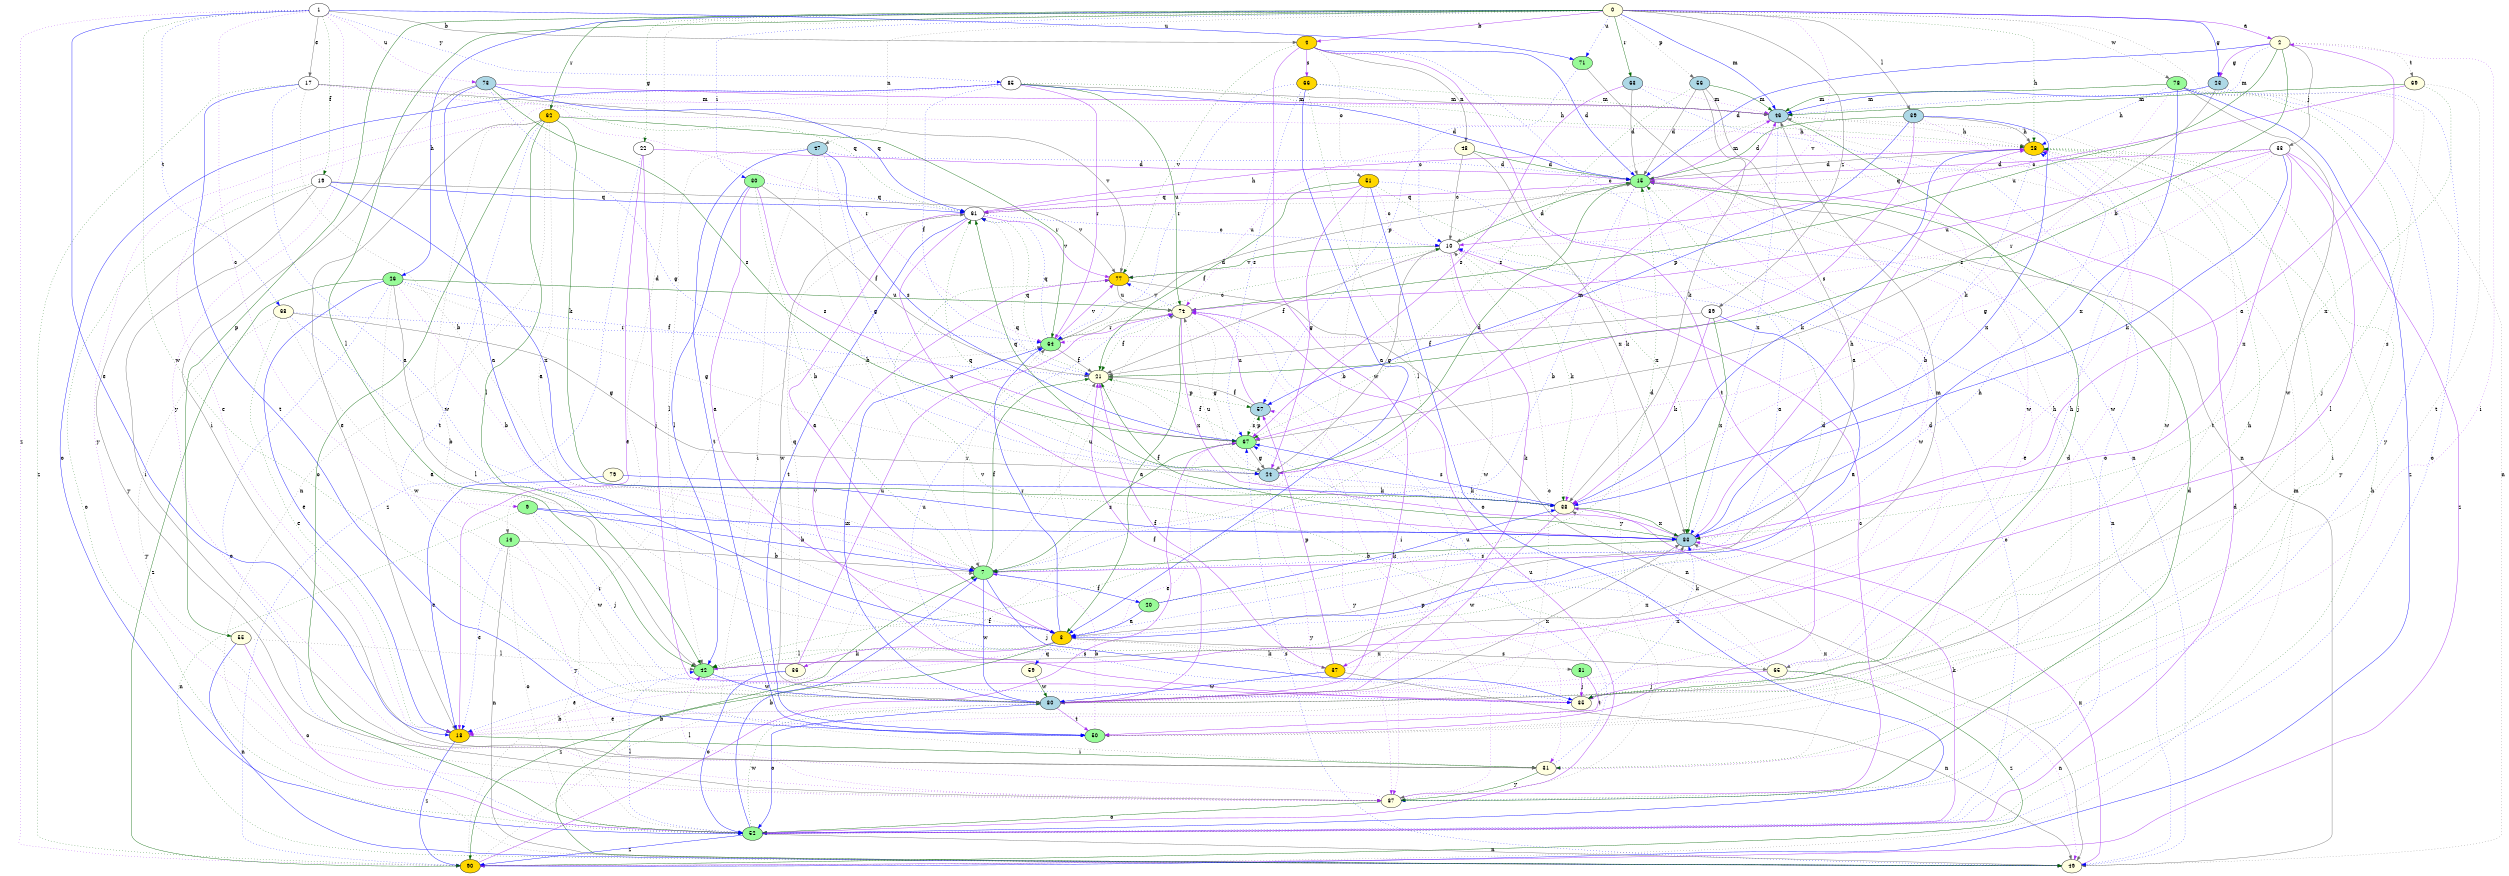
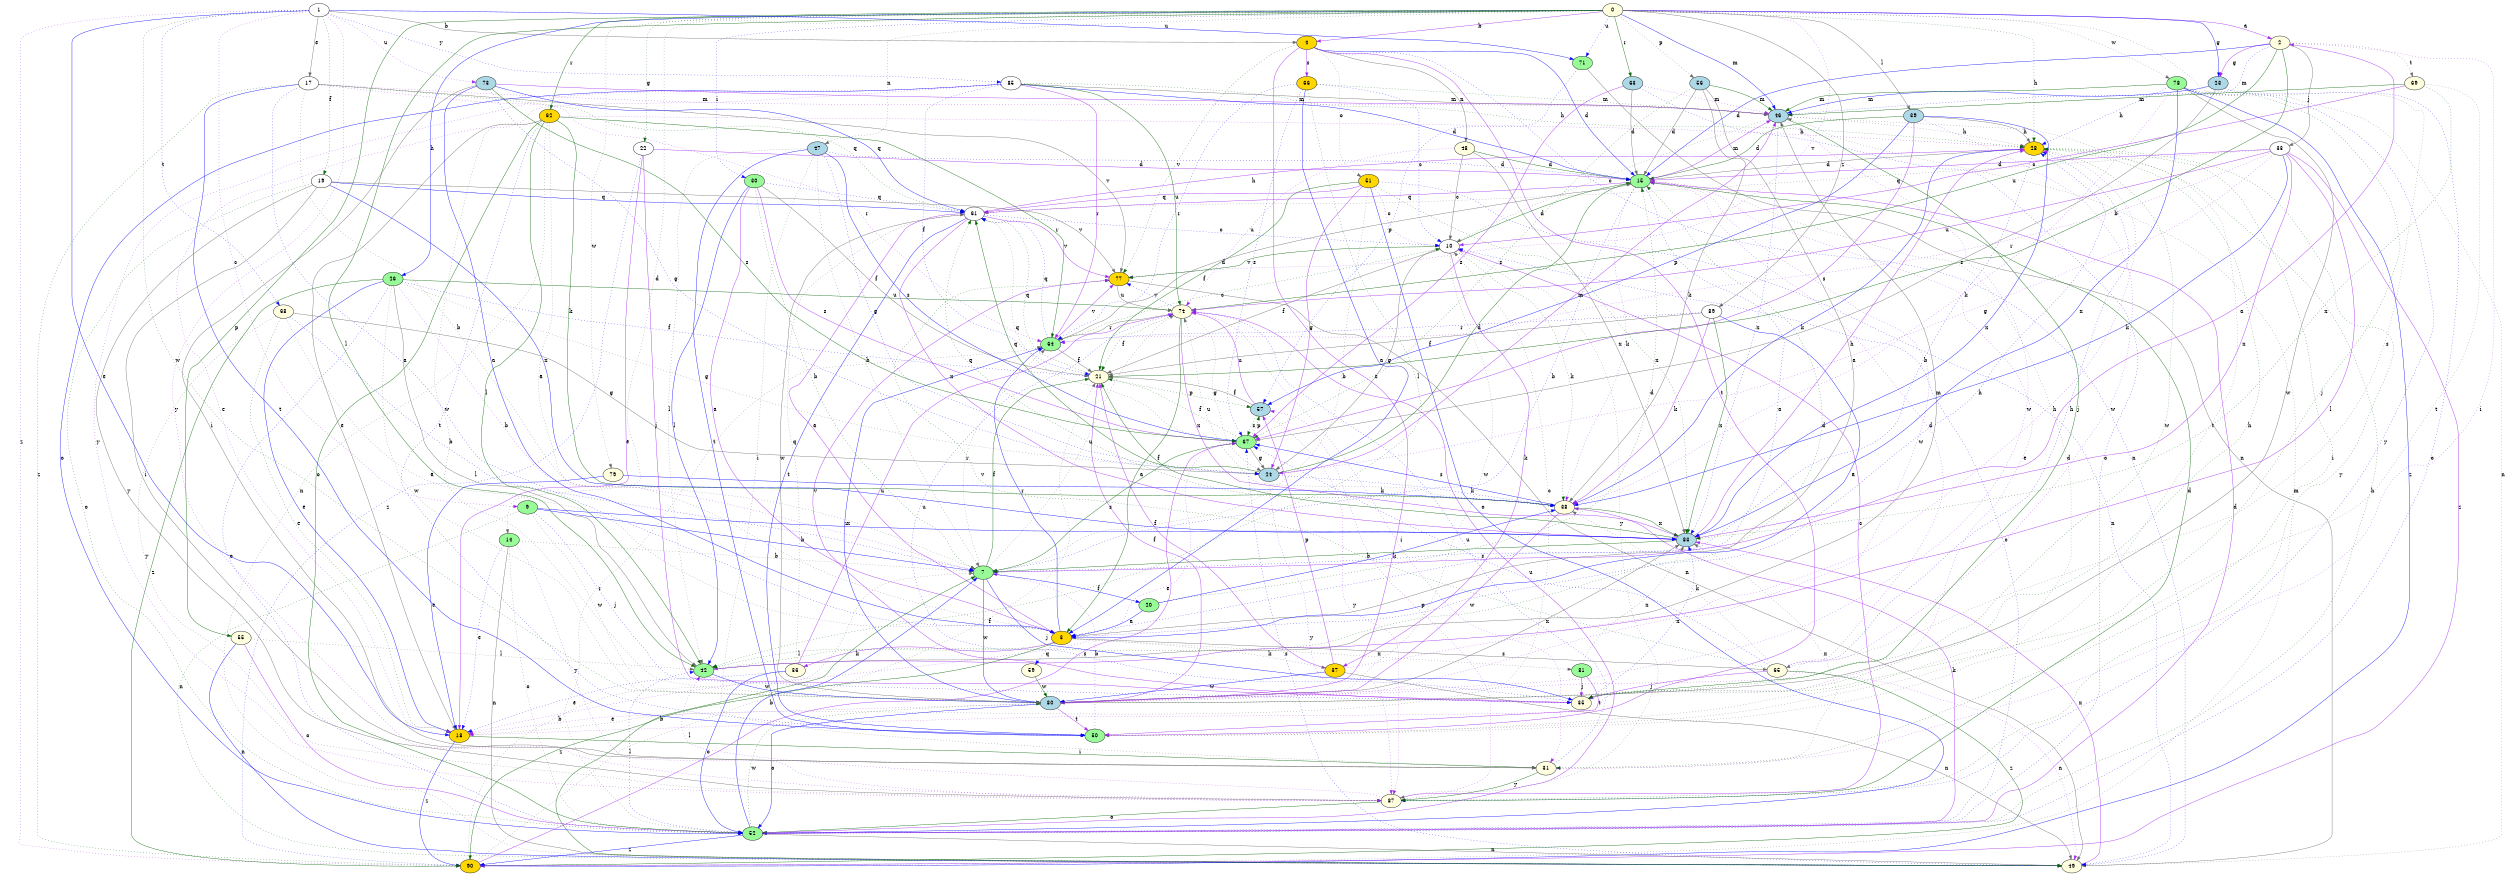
edge "0" -> "79": added, label "w"
edge "68" -> "64": now "89" -> "64"
edge "4" -> "80": label "w" -> "e"
edge "14" -> "7": style solid -> dotted
